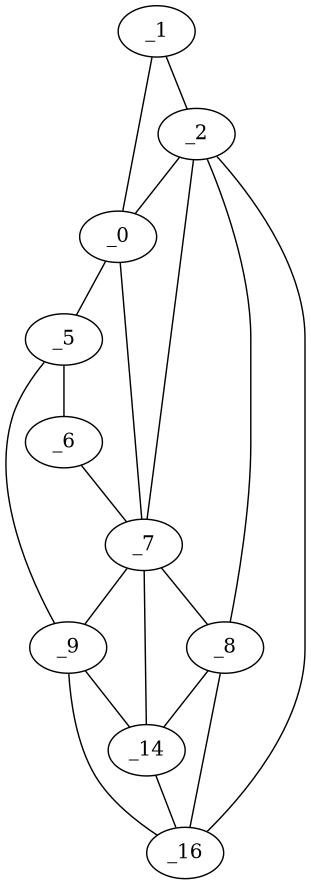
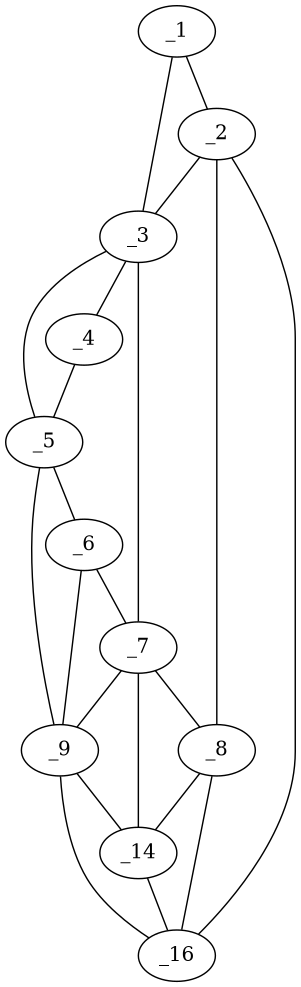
node "_0": label "_0" -> "_3"
node "_4": added
edge "_2" -- "_7": removed
edge "_6" -- "_9": added
